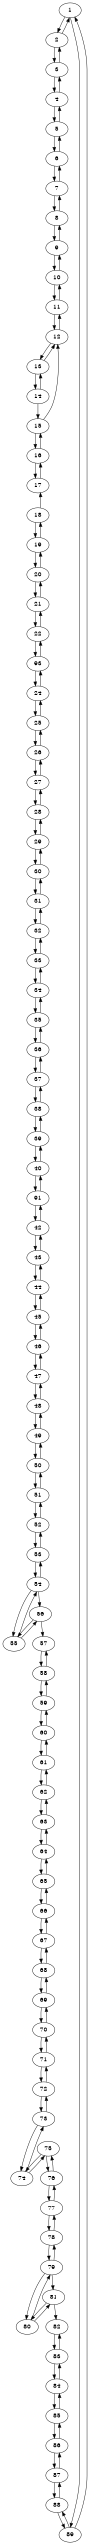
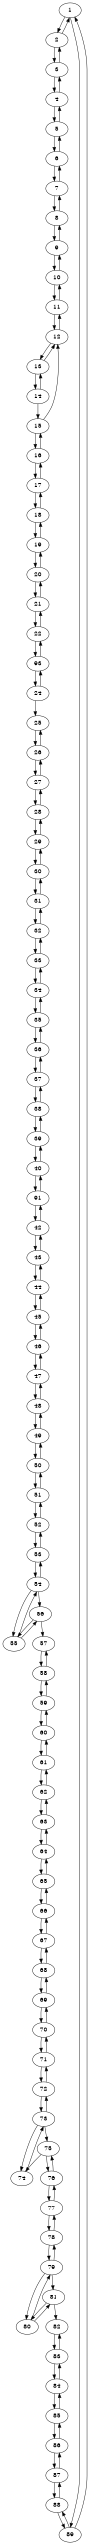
edge "17" -> "18": added
edge "25" -> "24": removed
edge "74" -> "75": now "73" -> "75"
